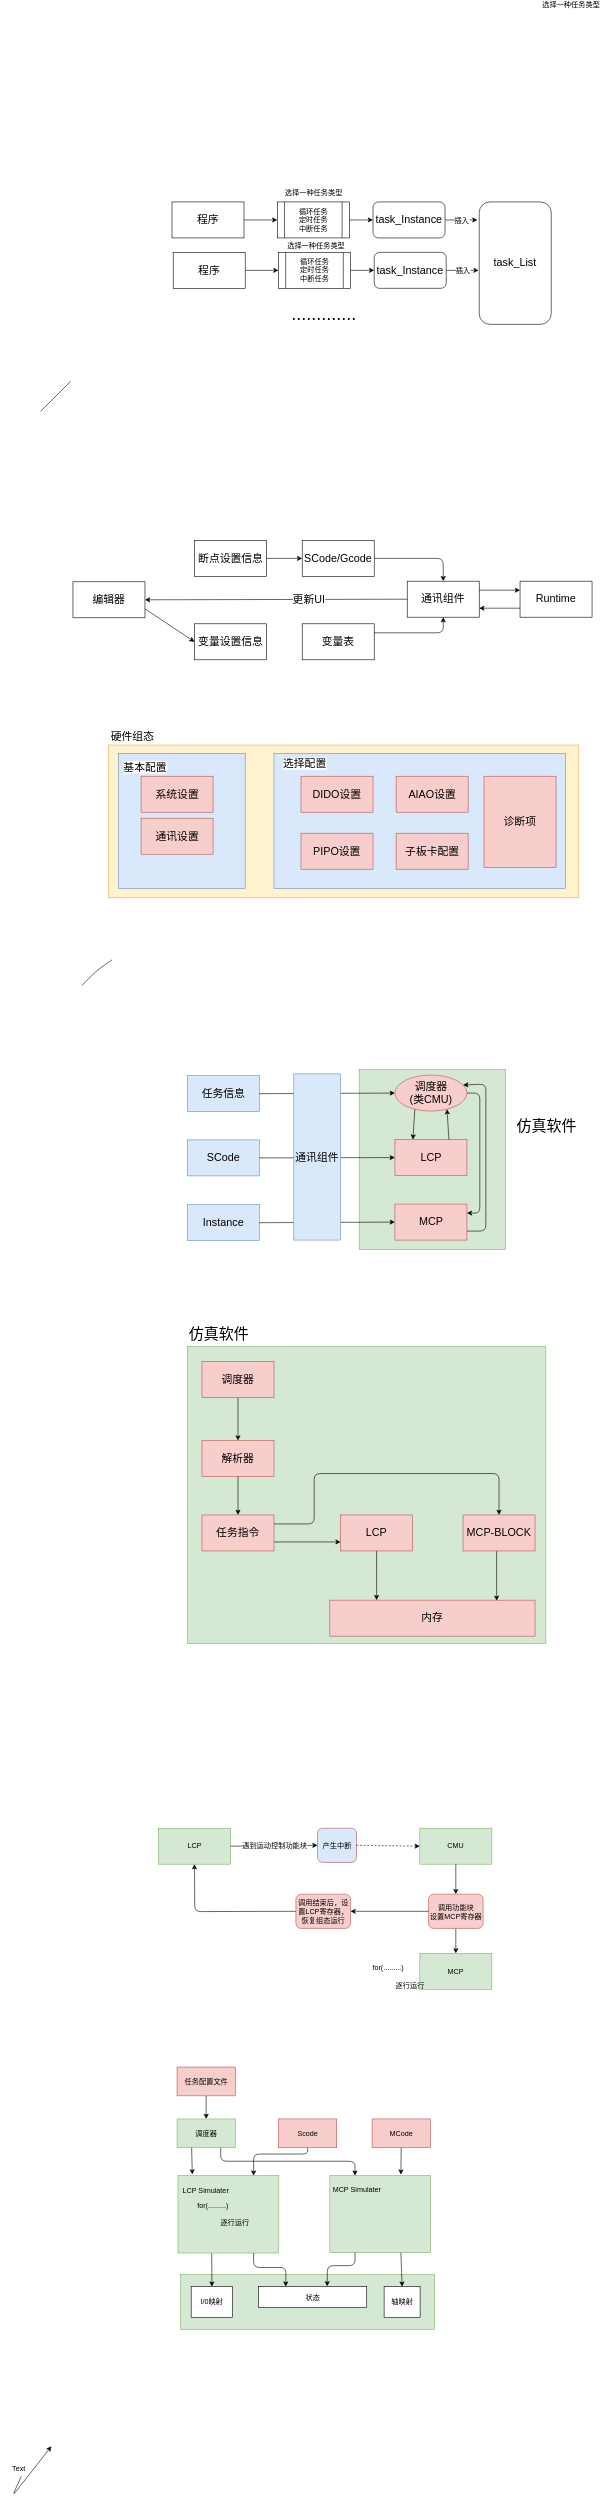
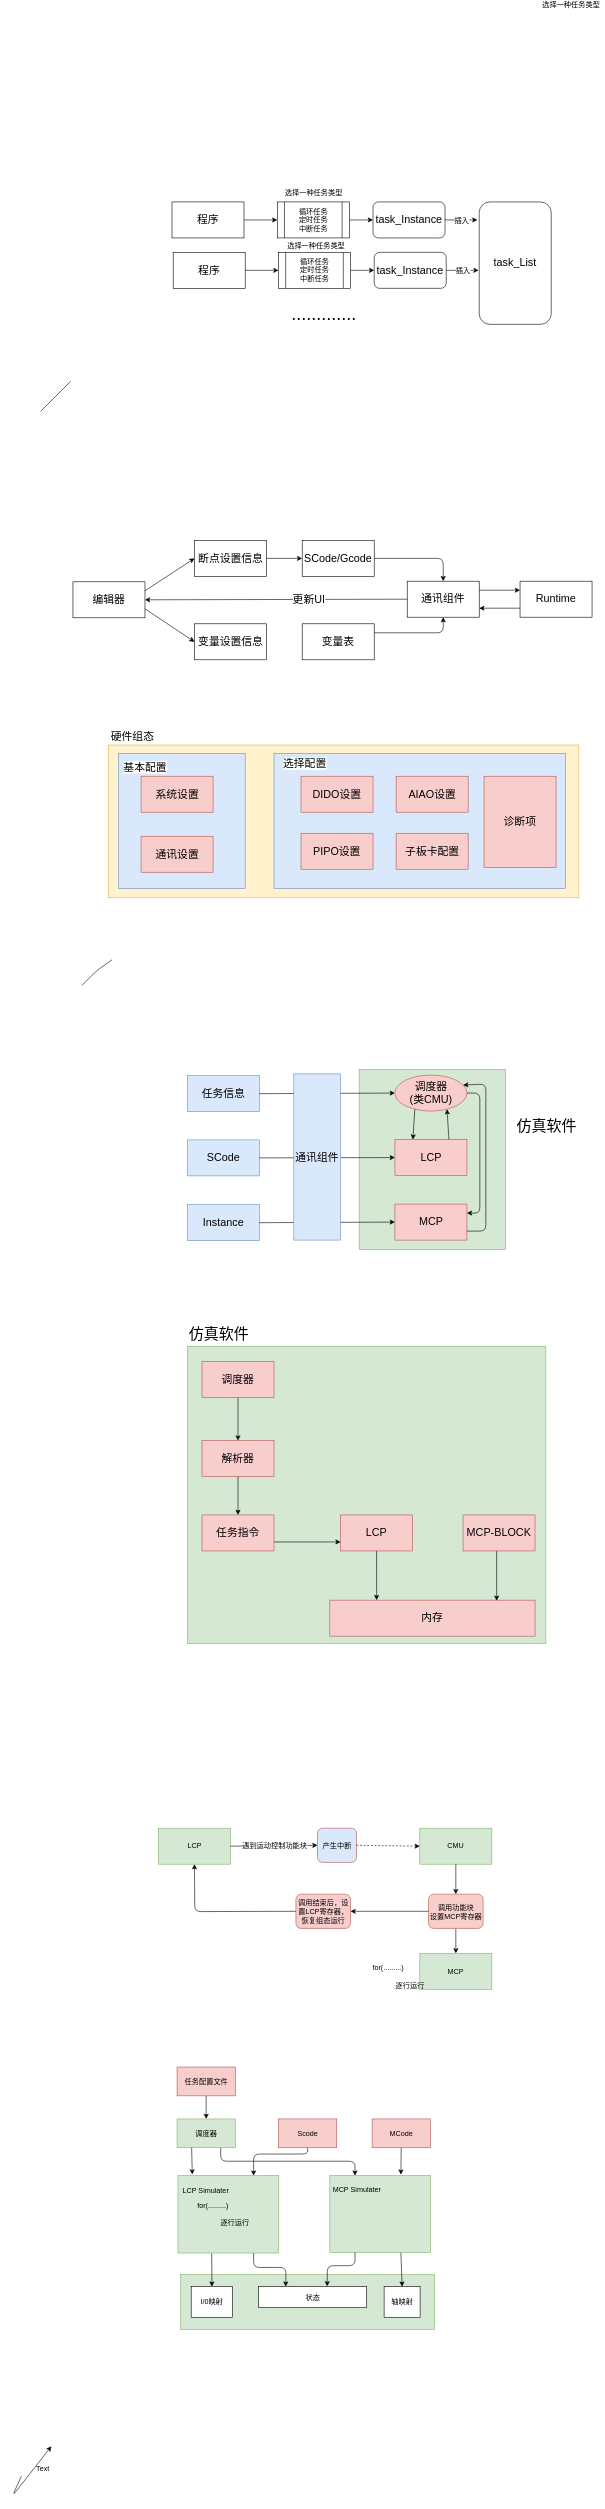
edge "编辑器" -> "断点设置信息": added
node "通讯设置": moved (177, 836) -> (177, 854)
edge "任务指令" -> "MCP-BLOCK": removed
node "Text": moved (21, 2466) -> (45, 2466)
